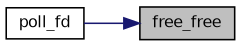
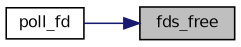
node "free_free": label "free_free" -> "fds_free"
